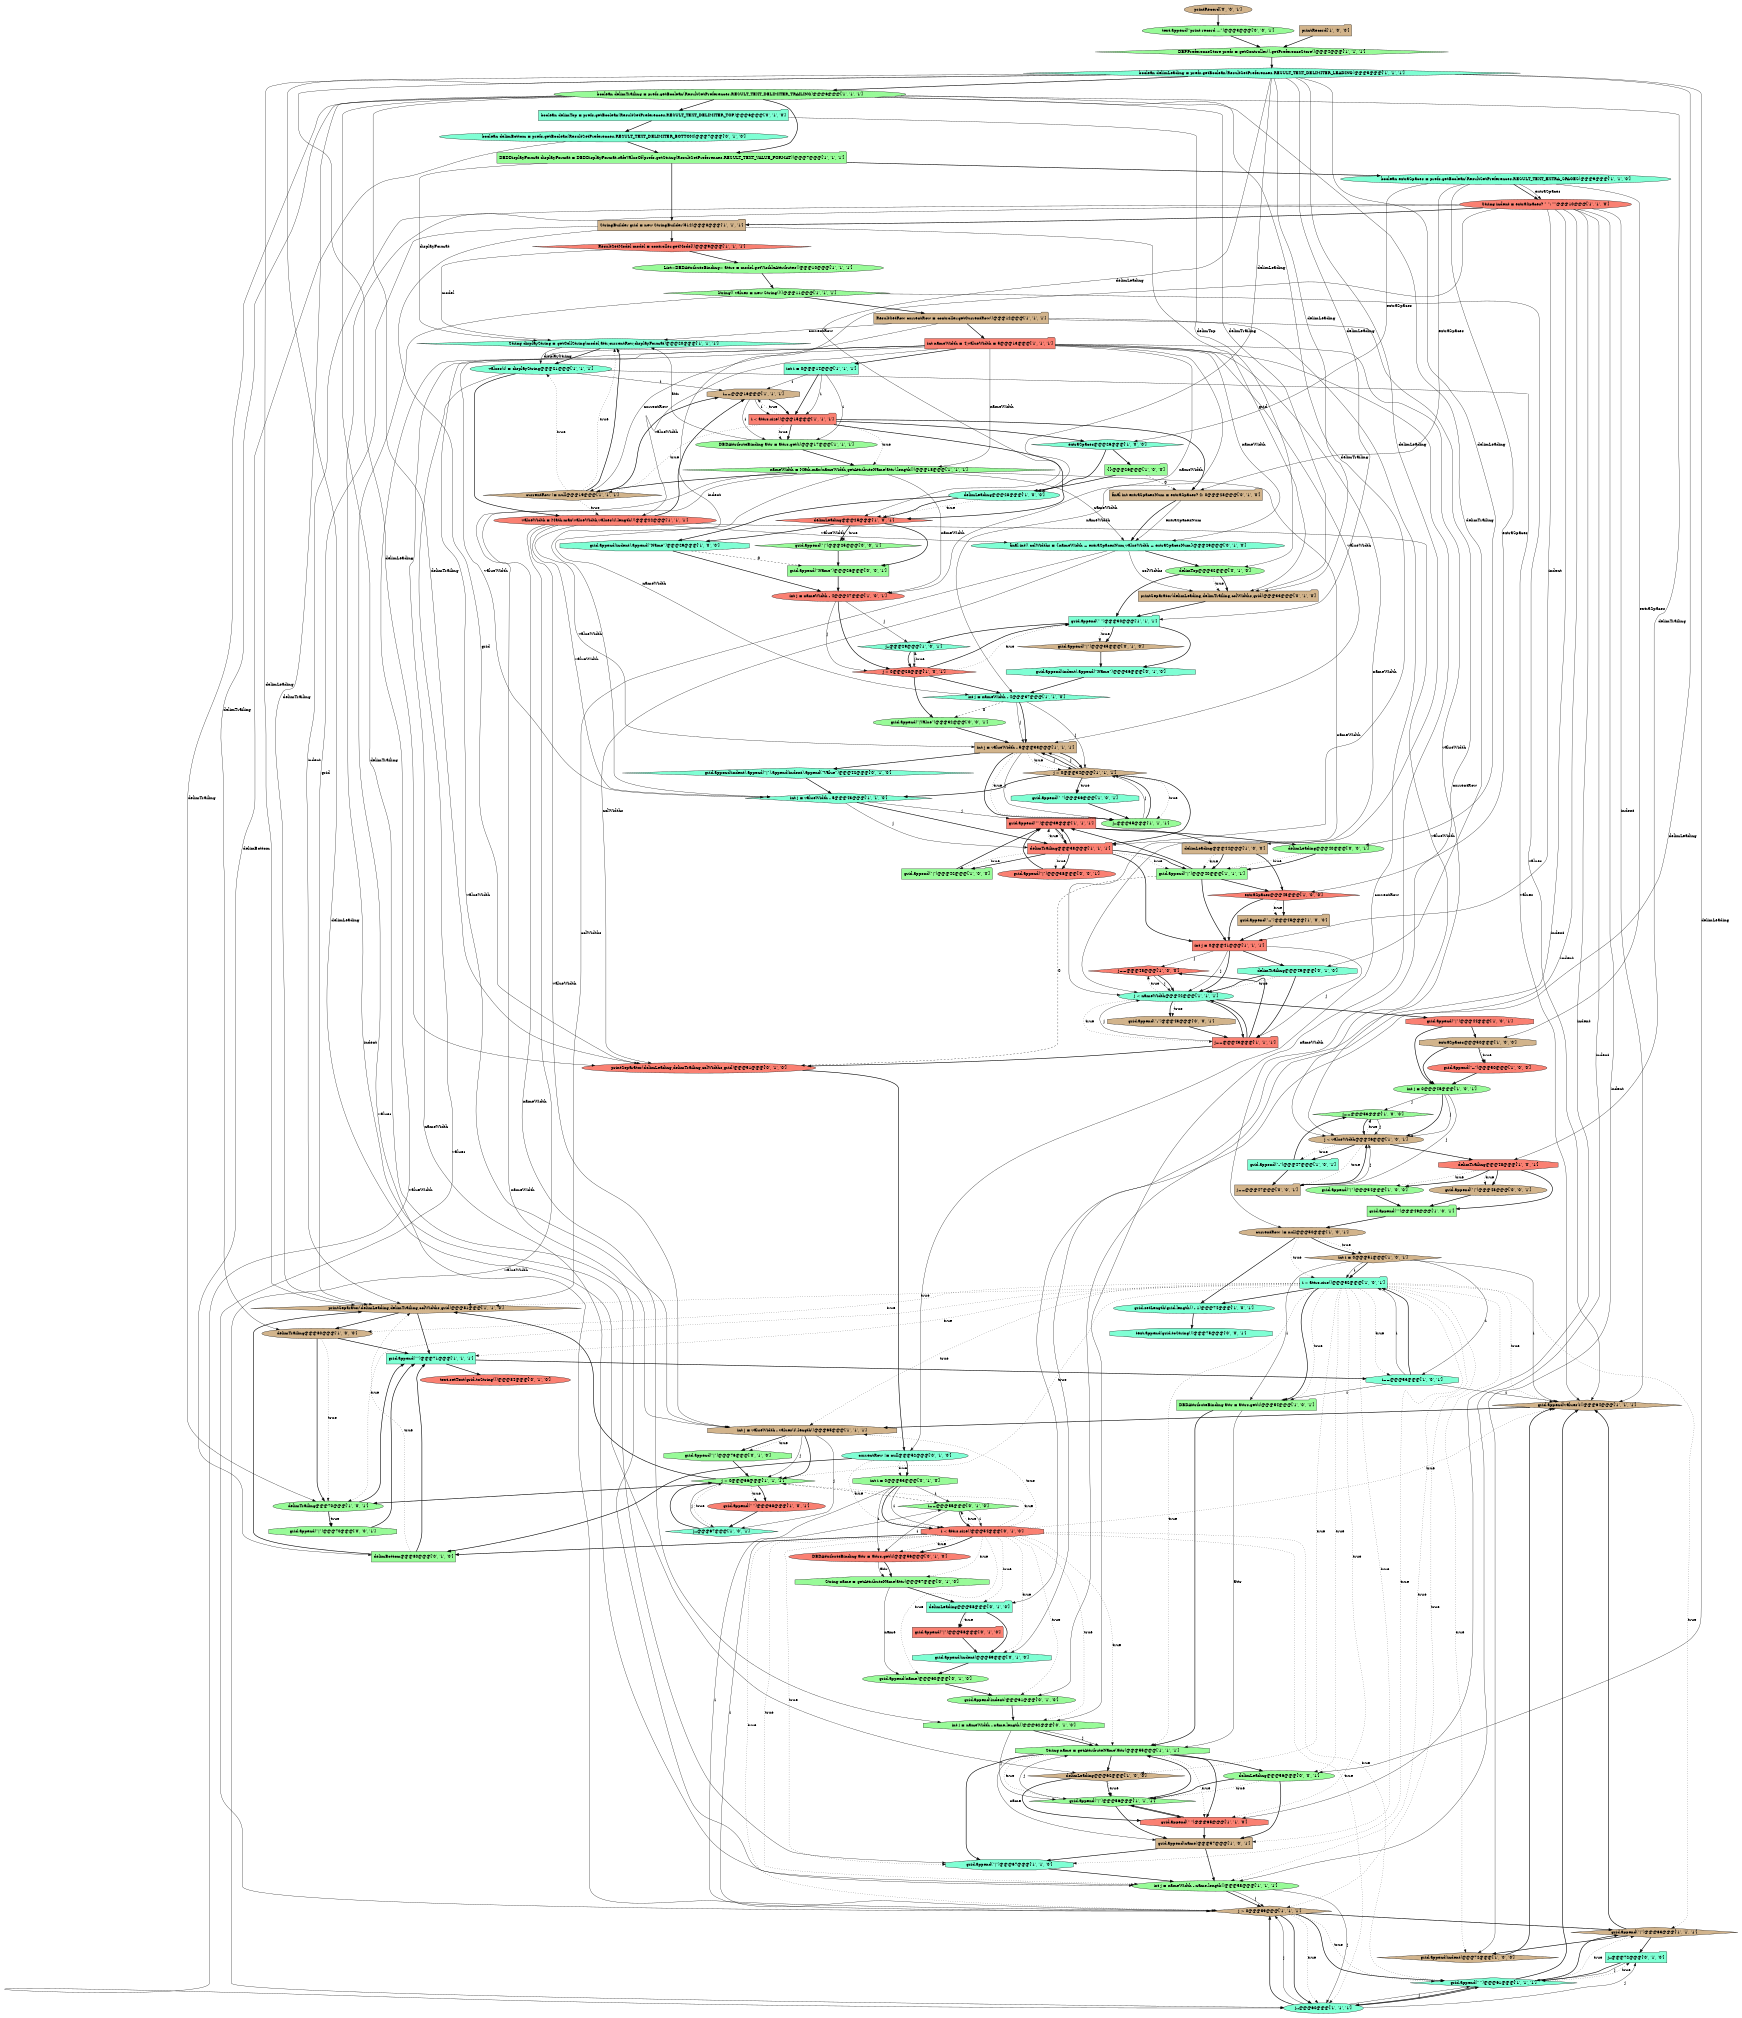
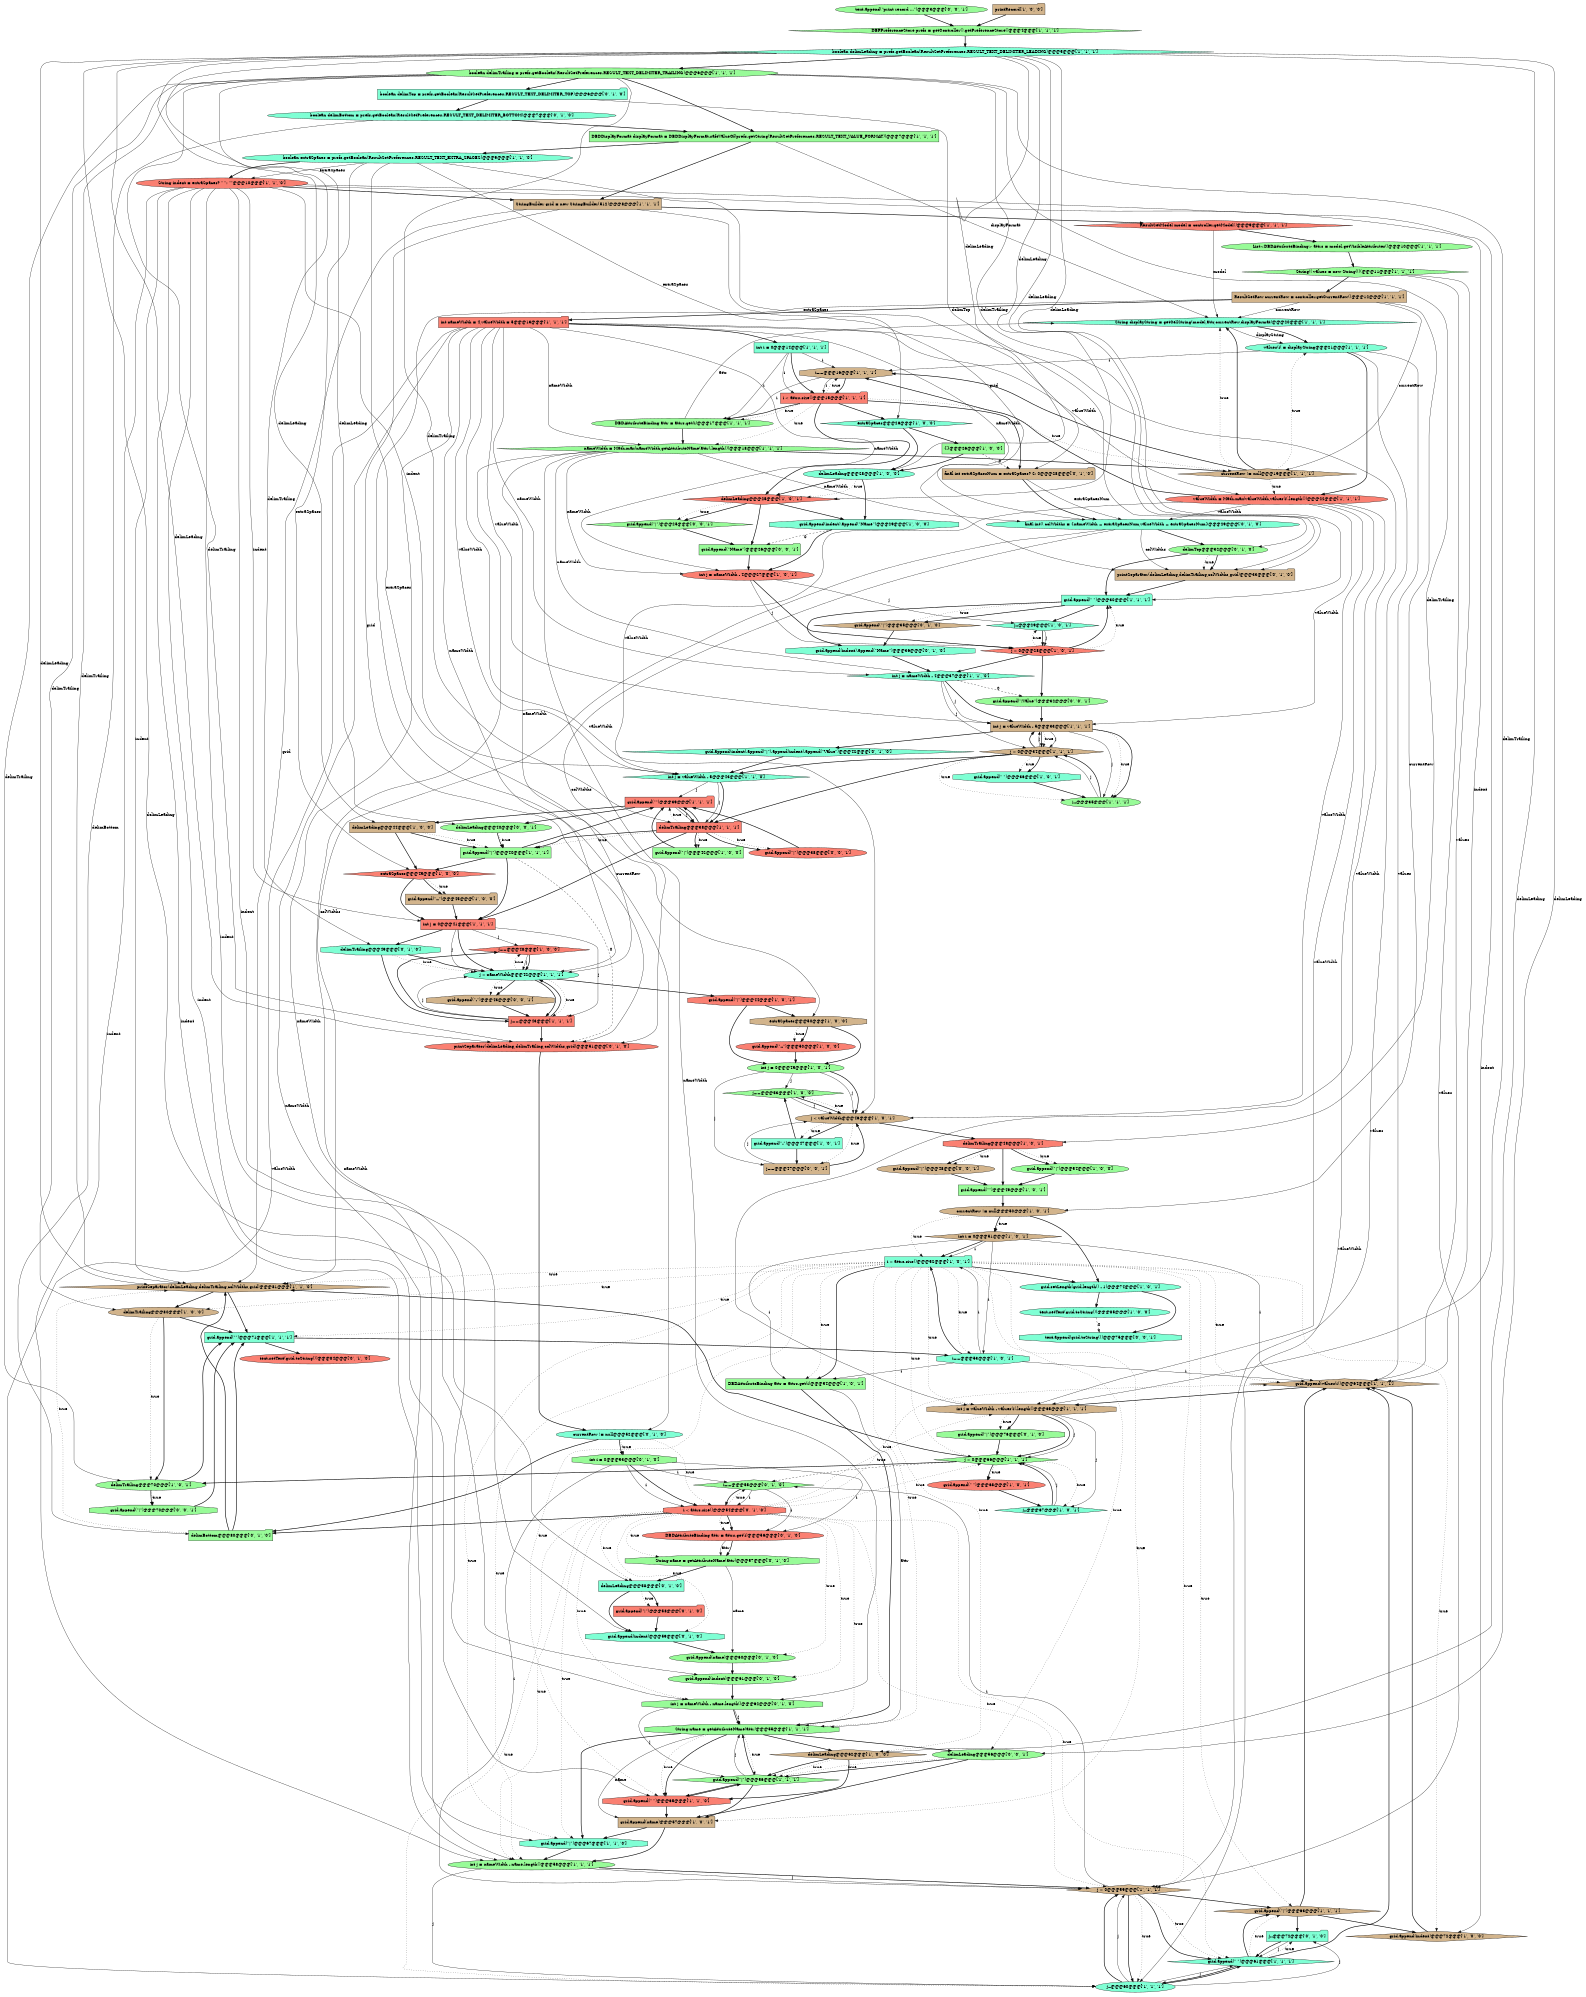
node "printRecord['0', '0', '1']": removed
node "text.setText(grid.toString())@@@85@@@['1', '0', '0']": added
edge "i < attrs.size()@@@52@@@['1', '0', '1']" -> "delimTrailing@@@70@@@['1', '0', '1']": removed, label "true"
